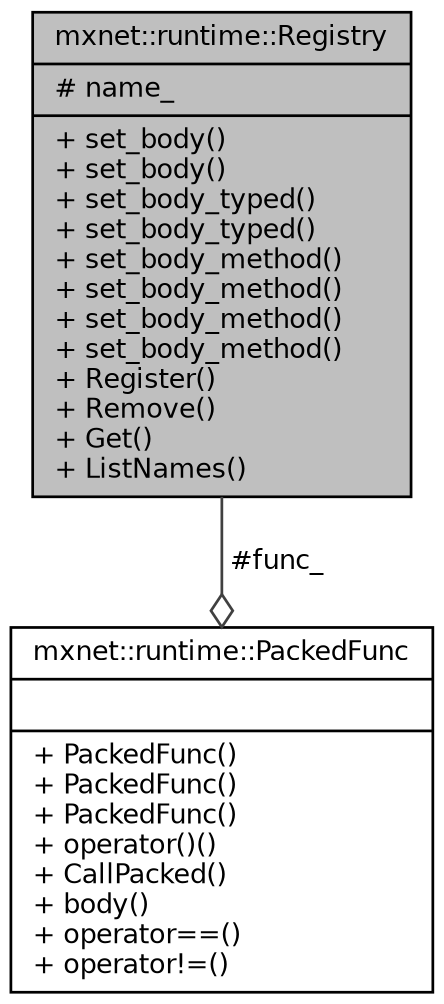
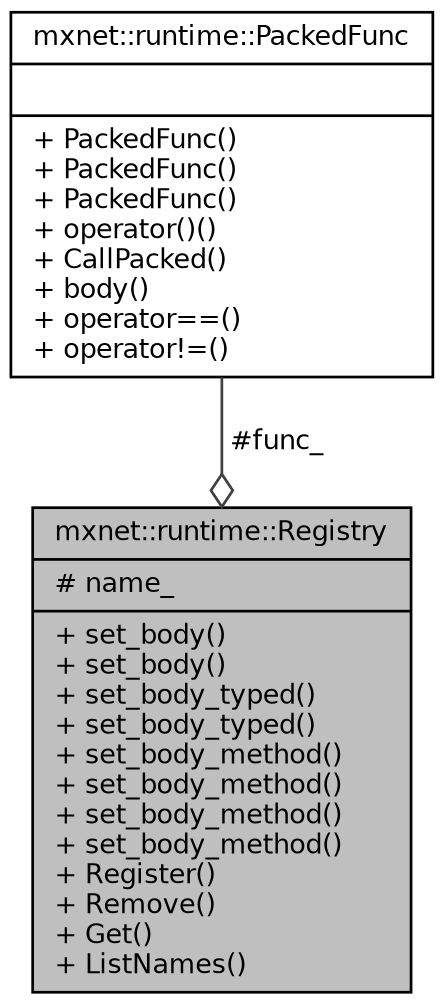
edge "mxnet::runtime::Registry" -> "mxnet::runtime::PackedFunc": reversed
